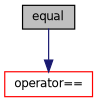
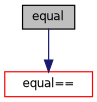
node "operator==": label "operator==" -> "equal=="
